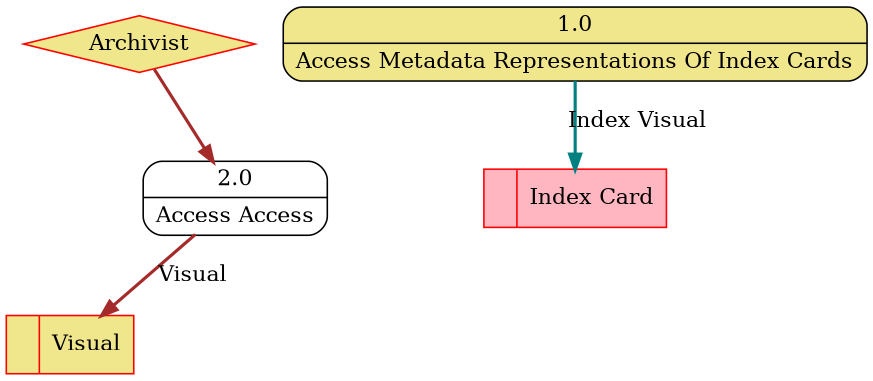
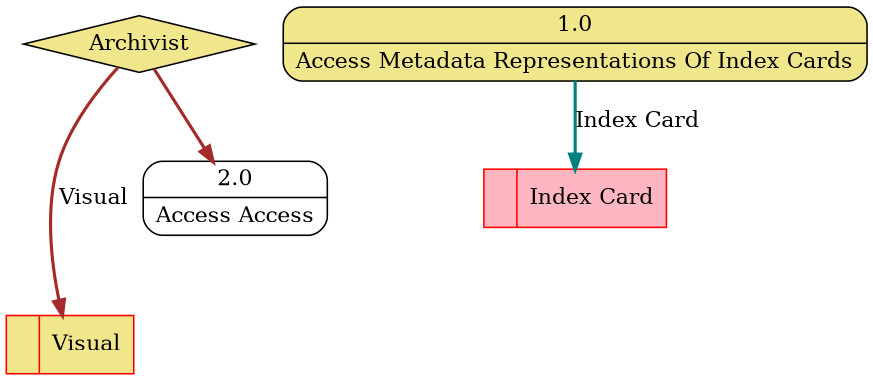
node "Archivist": color red -> black
edge "1.0" -> "Index Card": label "Index Visual" -> "Index Card"
edge "2.0" -> "Visual": now "Archivist" -> "Visual"
